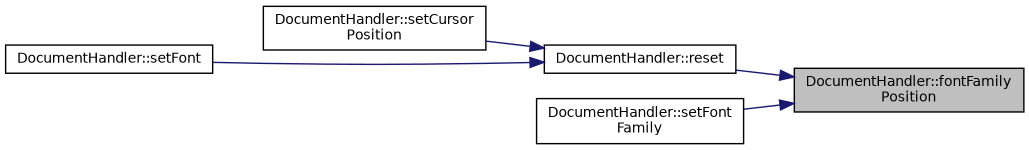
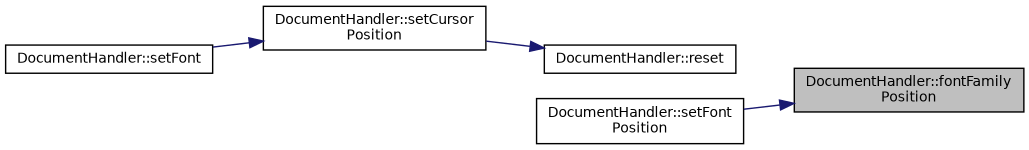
edge "DocumentHandler::setFont" -> "DocumentHandler::reset": now "DocumentHandler::setFont" -> "DocumentHandler::setCursor Position"
edge "DocumentHandler::reset" -> "DocumentHandler::fontFamily Position": removed
node "DocumentHandler::setFont Family": label "DocumentHandler::setFont Family" -> "DocumentHandler::setFont Position"
